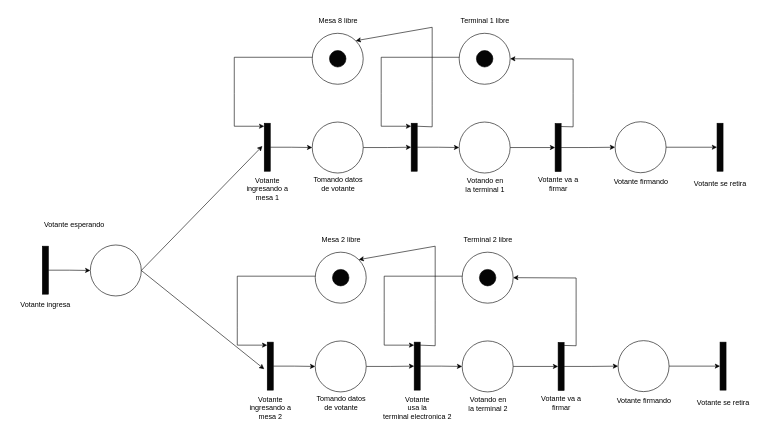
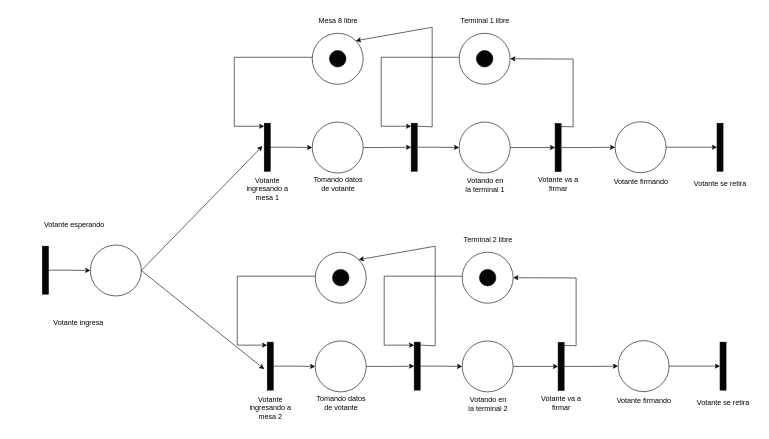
node "Mesa 2 libre": removed
node "Votante ingresa": moved (45, 305) -> (78, 323)
node "Votante usa la terminal electronica 2": removed
